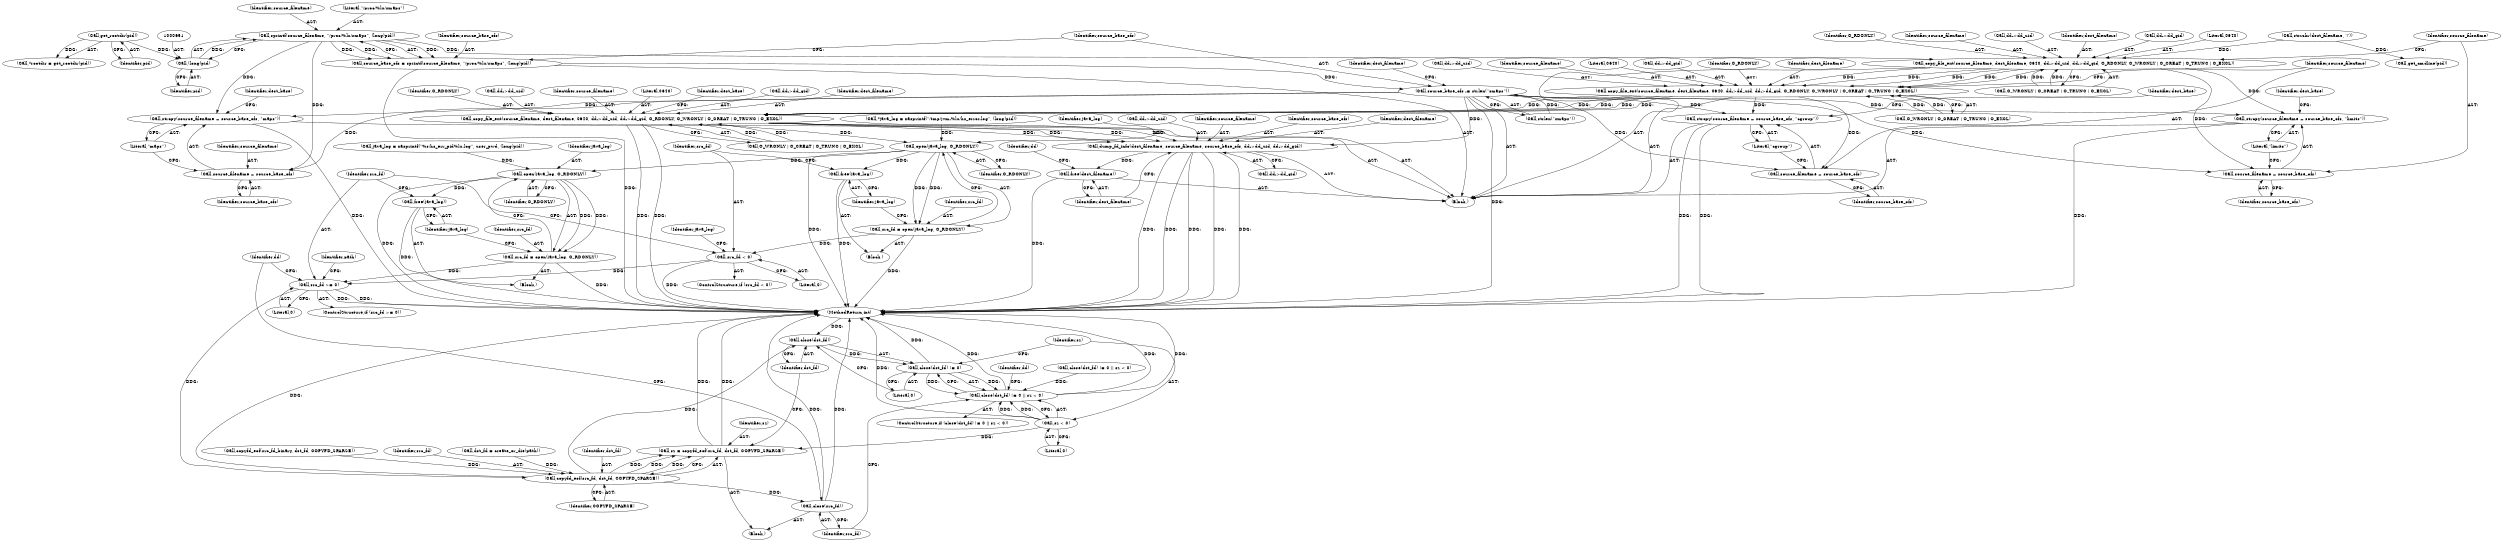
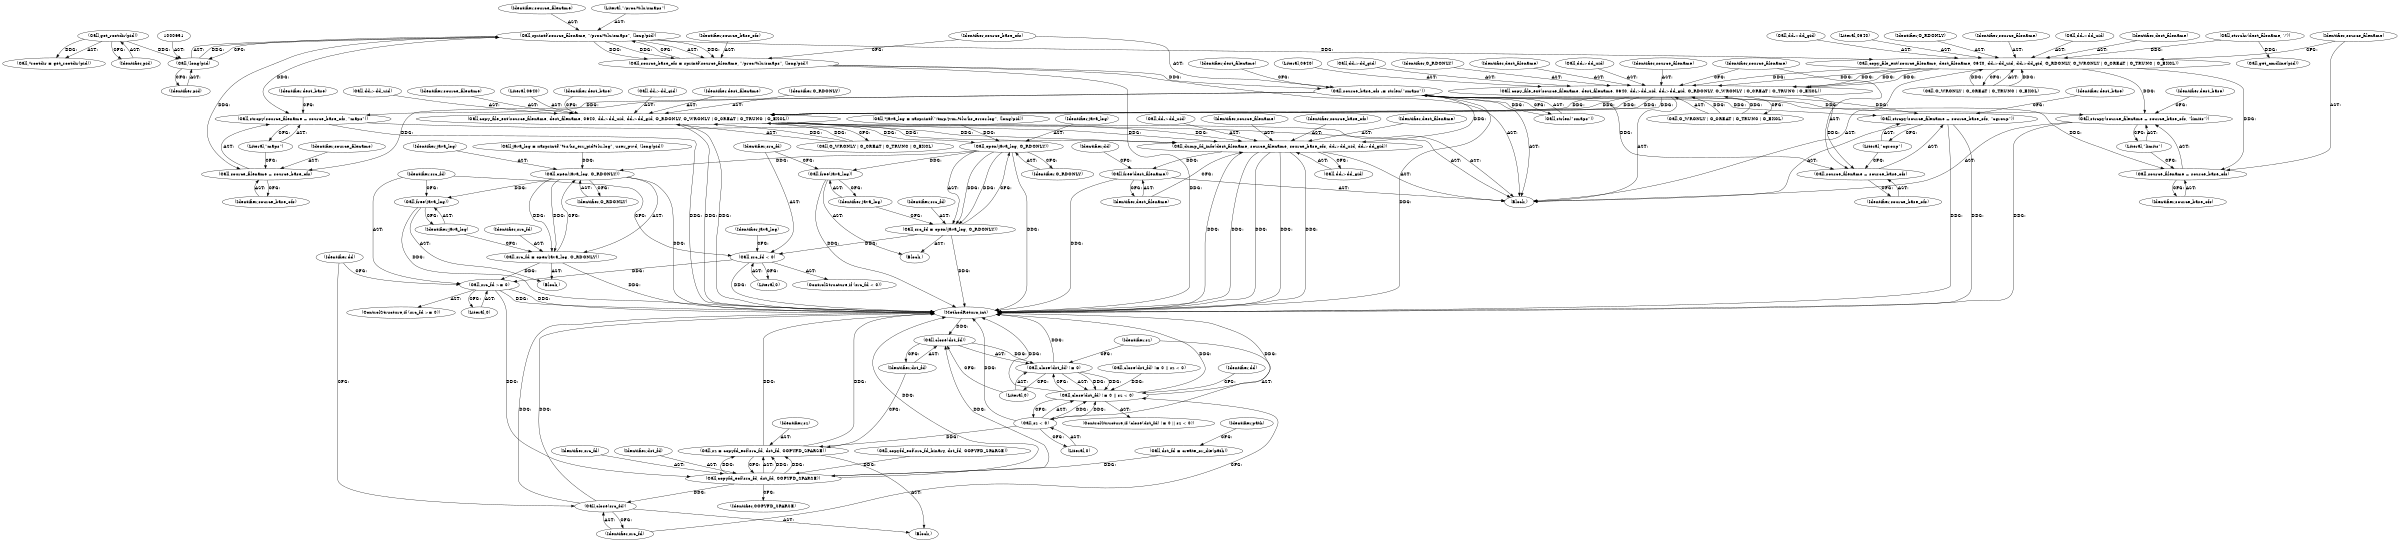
edge "(Identifier,path)" -> "(Call,src_fd >= 0)": now "(Identifier,path)" -> "(Call,dst_fd = create_or_die(path))"
edge "(Identifier,COPYFD_SPARSE)" -> "(Call,copyfd_eof(src_fd, dst_fd, COPYFD_SPARSE))": removed, label "AST:"
